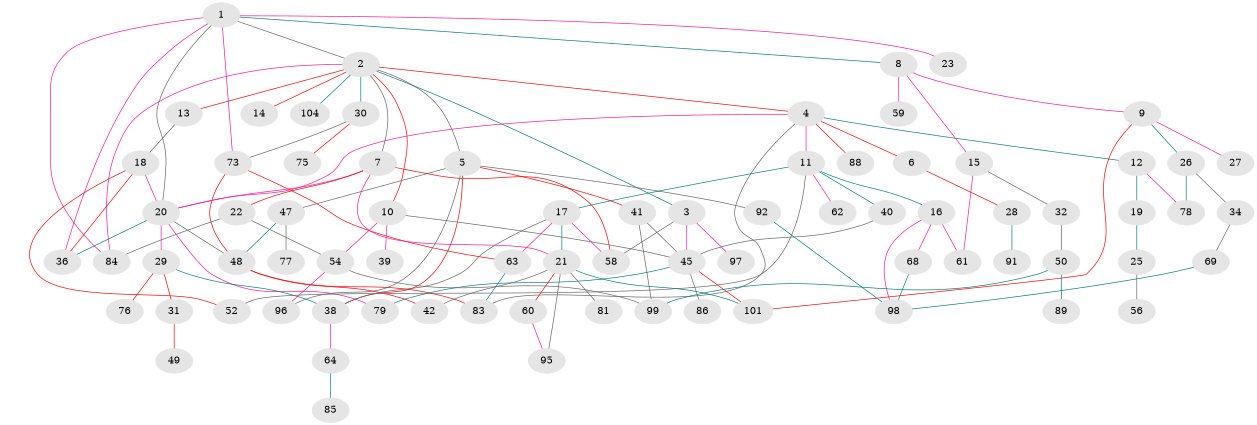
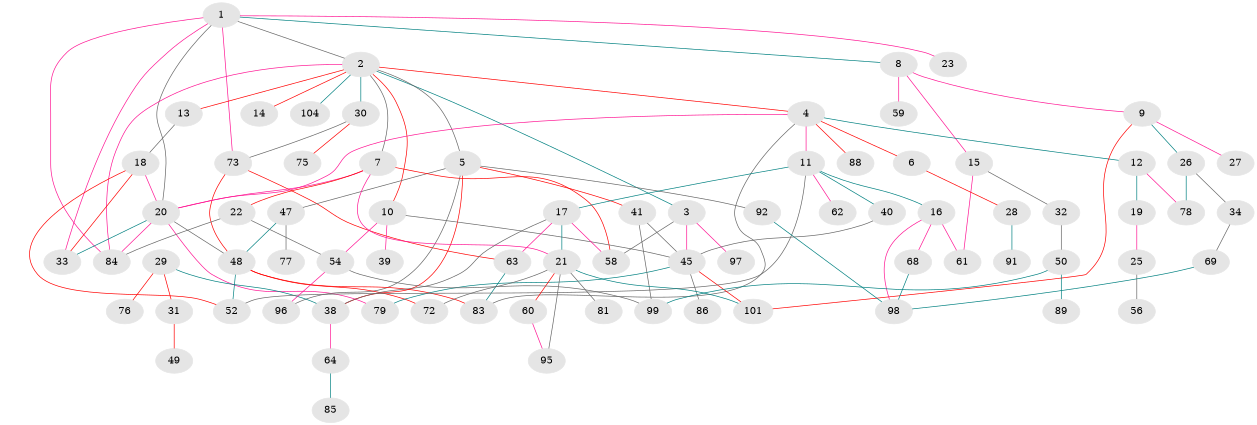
edge "20" -- "29": now "20" -- "84"
edge "19" -- "25": color teal -> deeppink
node "36": label "36" -> "33"
edge "48" -- "52": added
node "42": label "42" -> "72"
